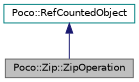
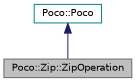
node "Poco::RefCountedObject": label "Poco::RefCountedObject" -> "Poco::Poco"
